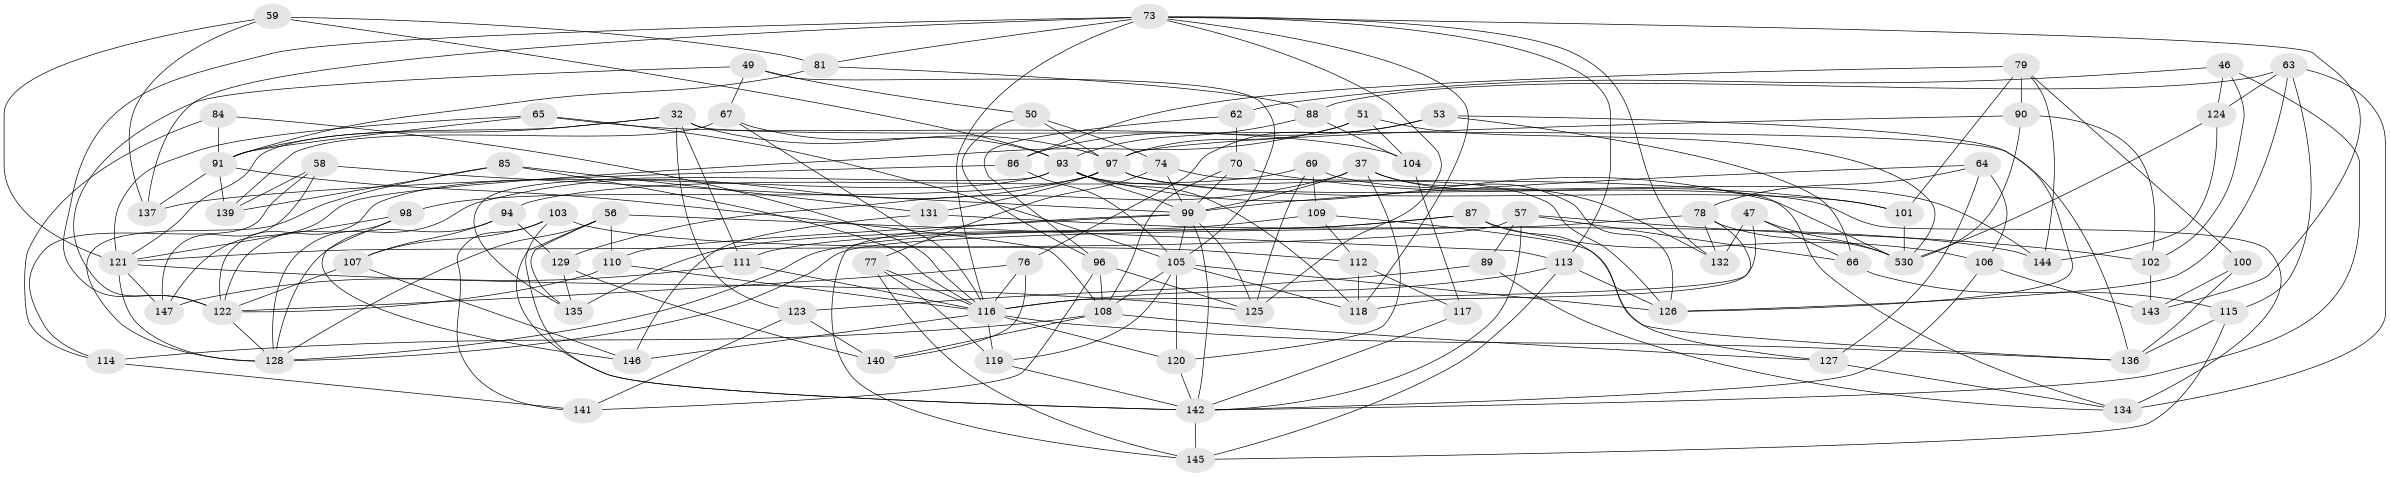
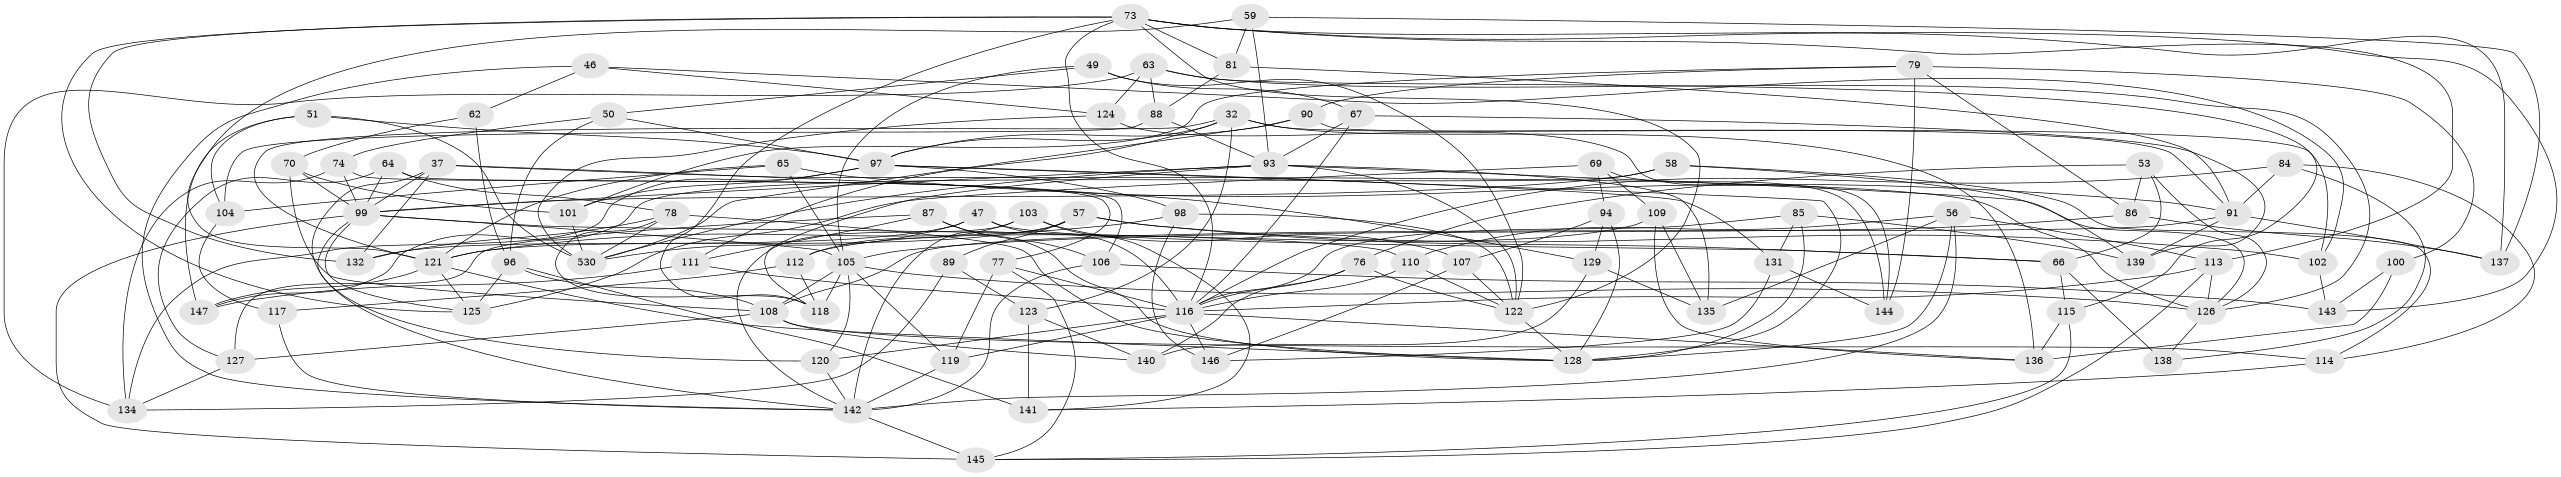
node "138": added
